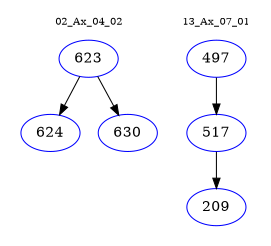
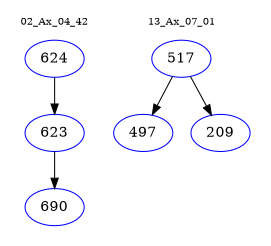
cluster "02_Ax_04_02": label "02_Ax_04_02" -> "02_Ax_04_42"
edge "623" -> "624": reversed
edge "497" -> "517": reversed
node "630": label "630" -> "690"
